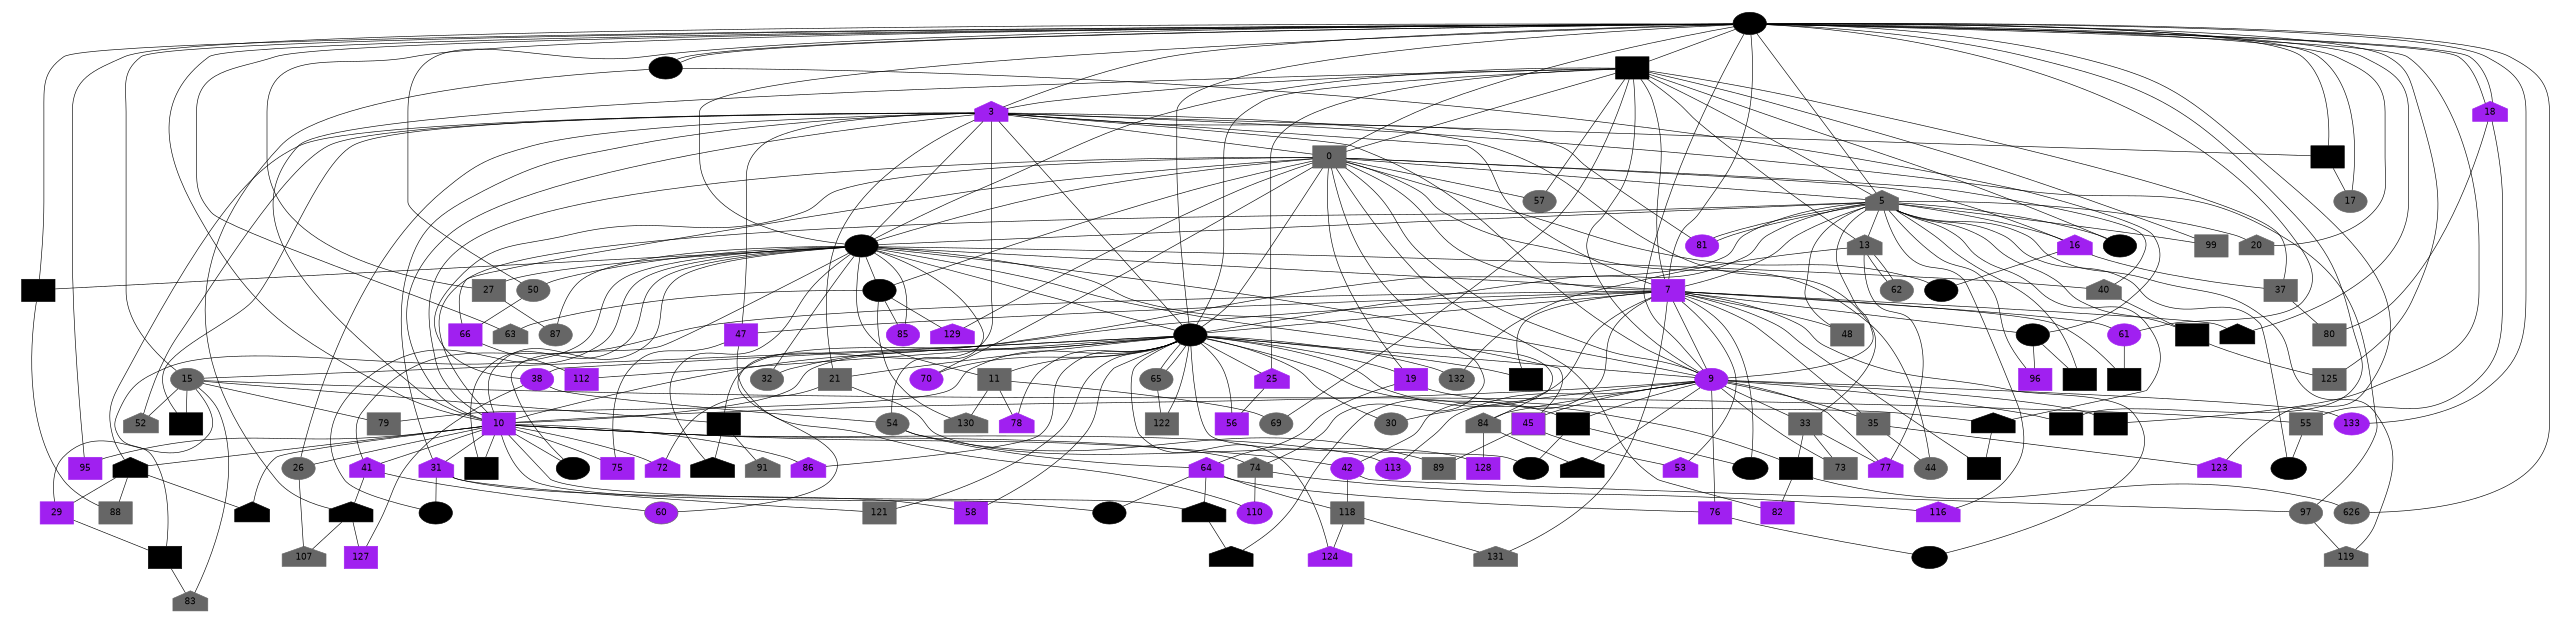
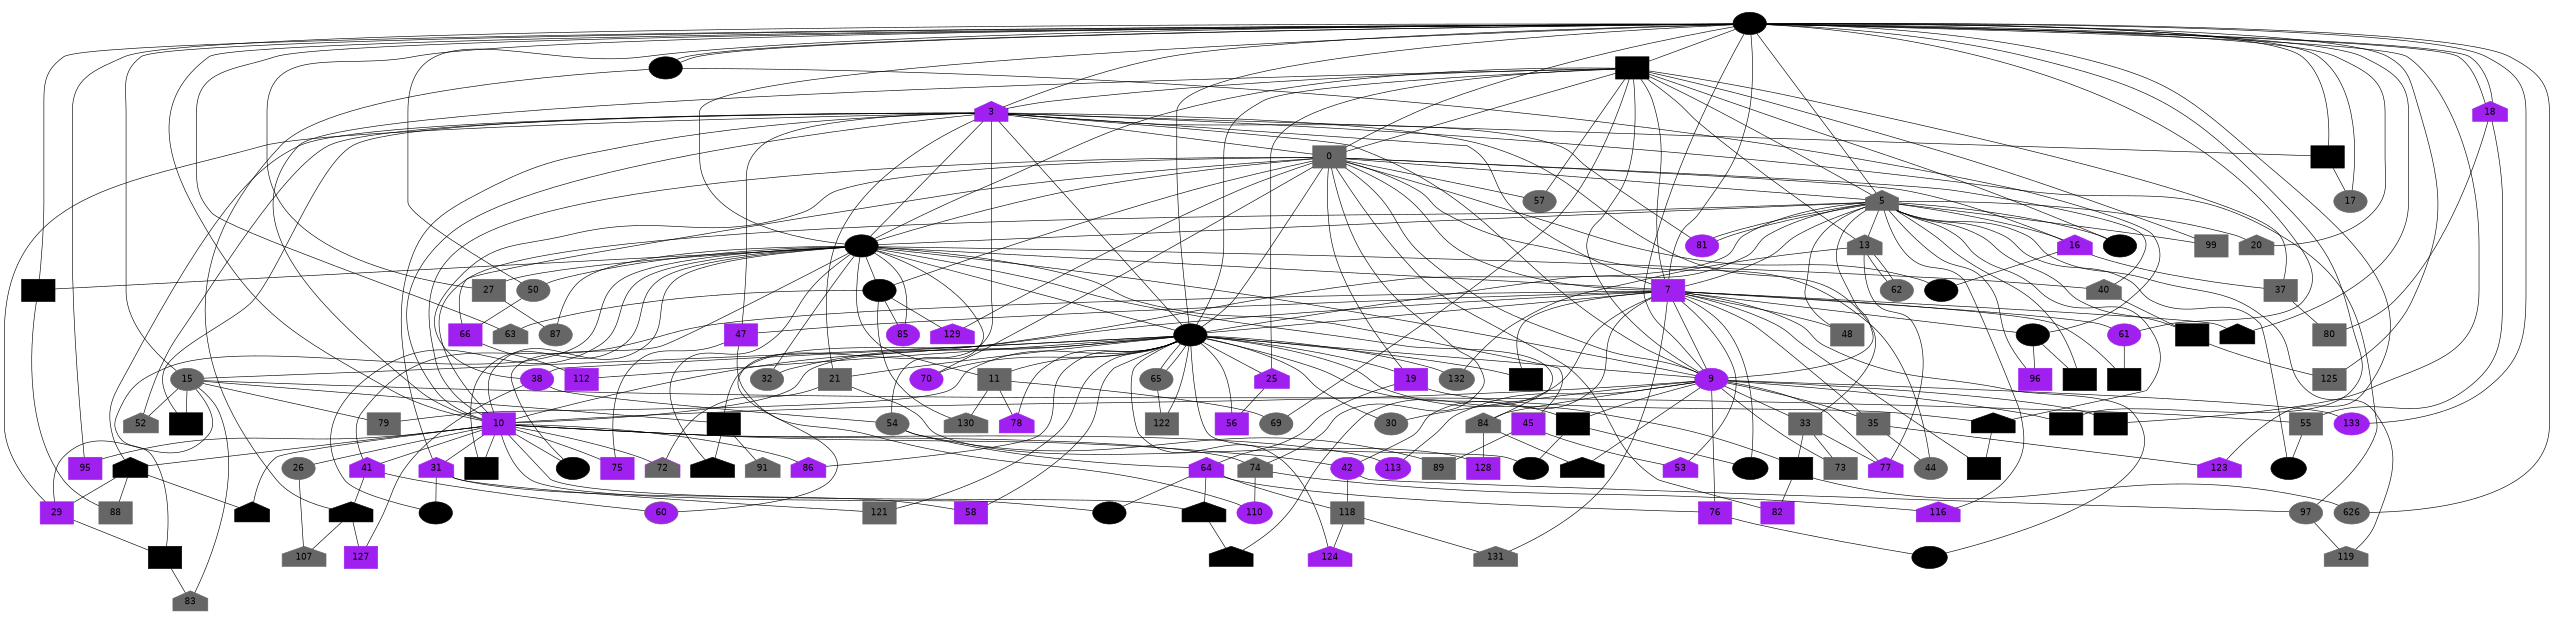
edge "3" -- "26": now "3" -- "29"
edge "9" -- "45": removed
node "72": fillcolor purple -> gray40
